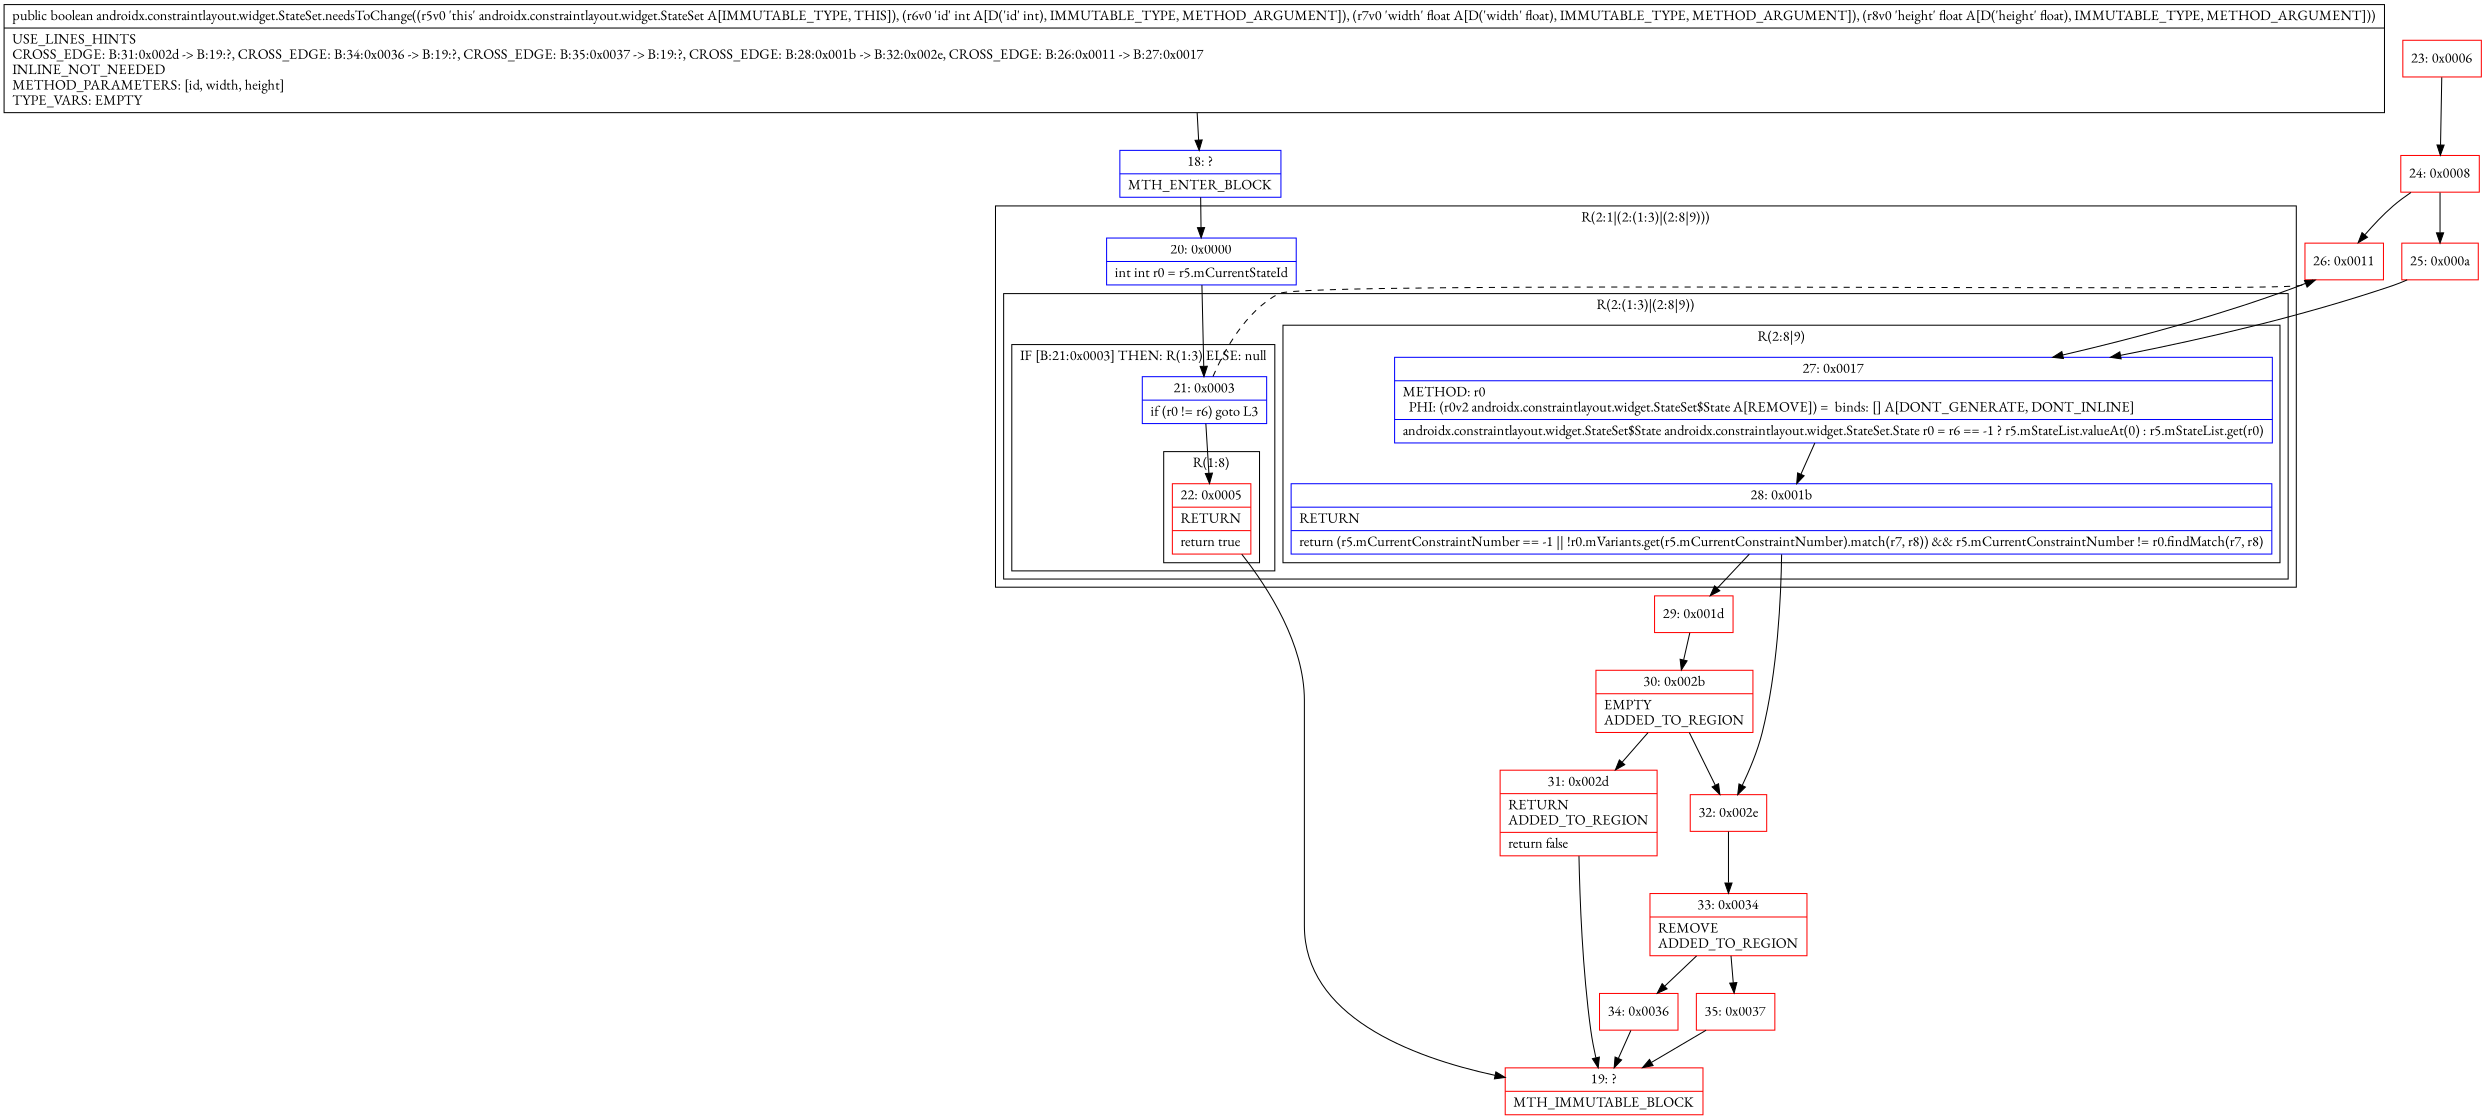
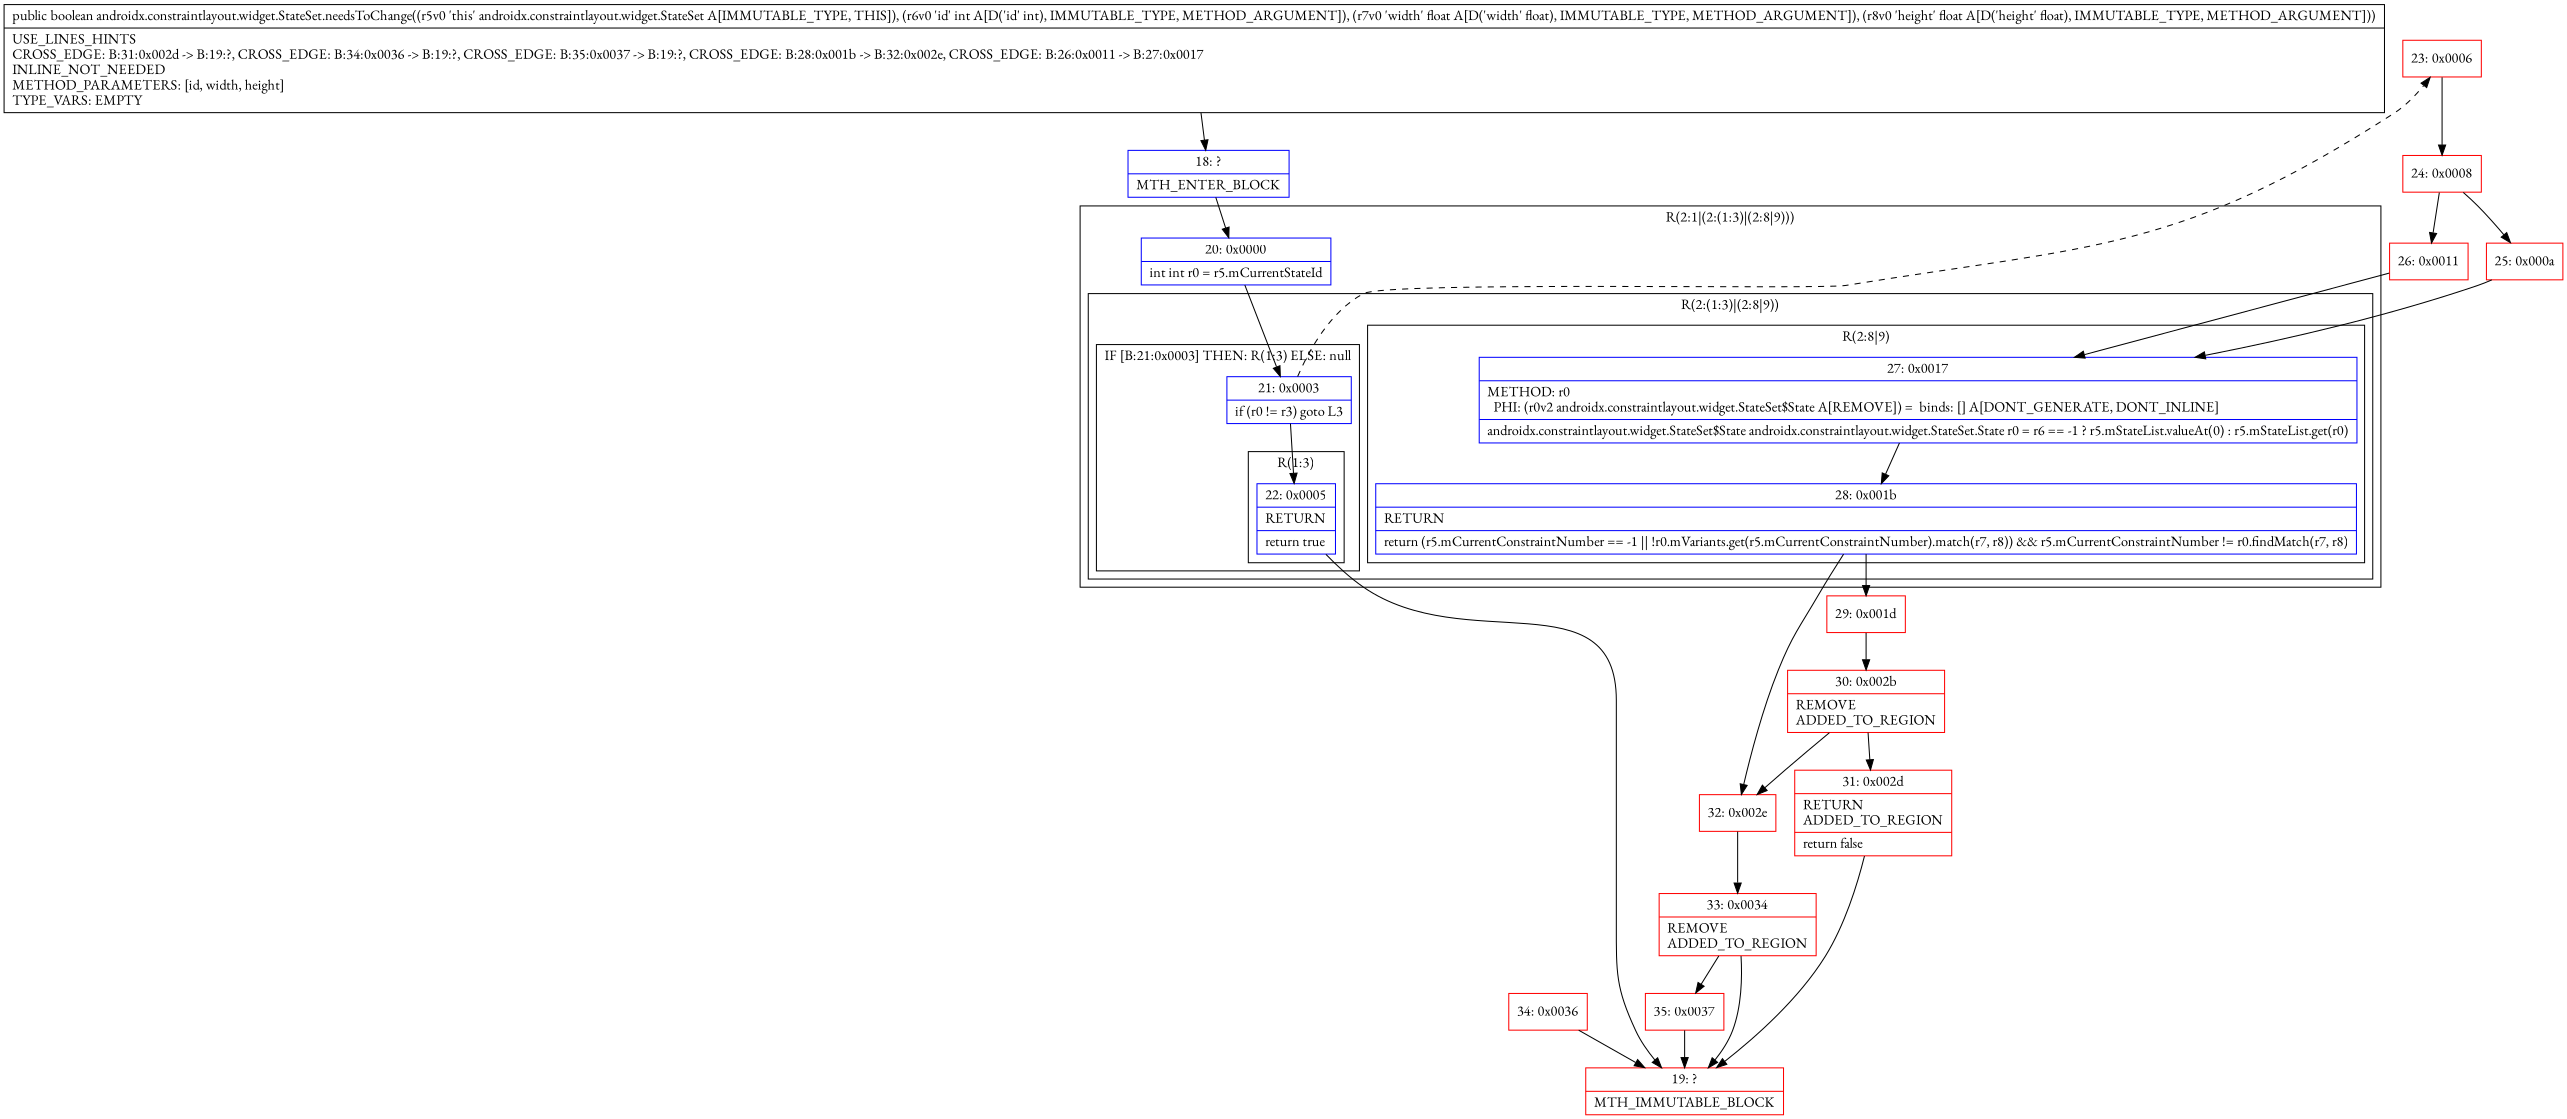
edge "21: 0x0003" -> "26: 0x0011": now "21: 0x0003" -> "23: 0x0006"
node "21: 0x0003": text "if (r0 != r6) goto L3" -> "if (r0 != r3) goto L3"
cluster "R(1:8)": label "R(1:8)" -> "R(1:3)"
node "22: 0x0005": color red -> blue
node "30: 0x002b": text "EMPTY" -> "REMOVE"
edge "33: 0x0034" -> "34: 0x0036": now "33: 0x0034" -> "19: ?"
